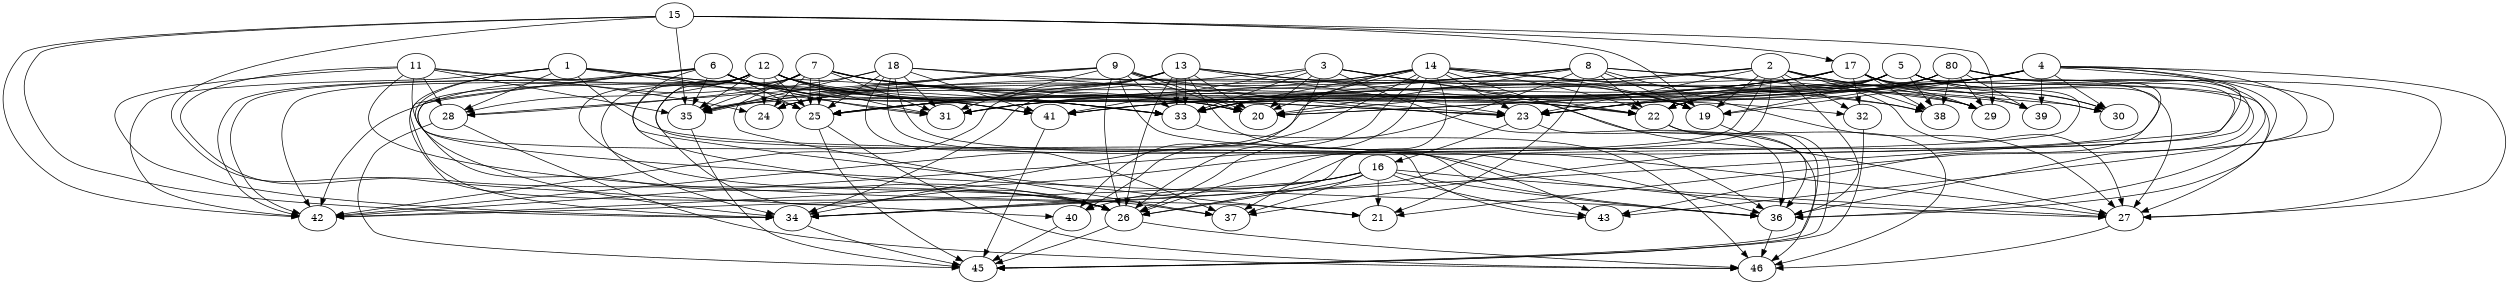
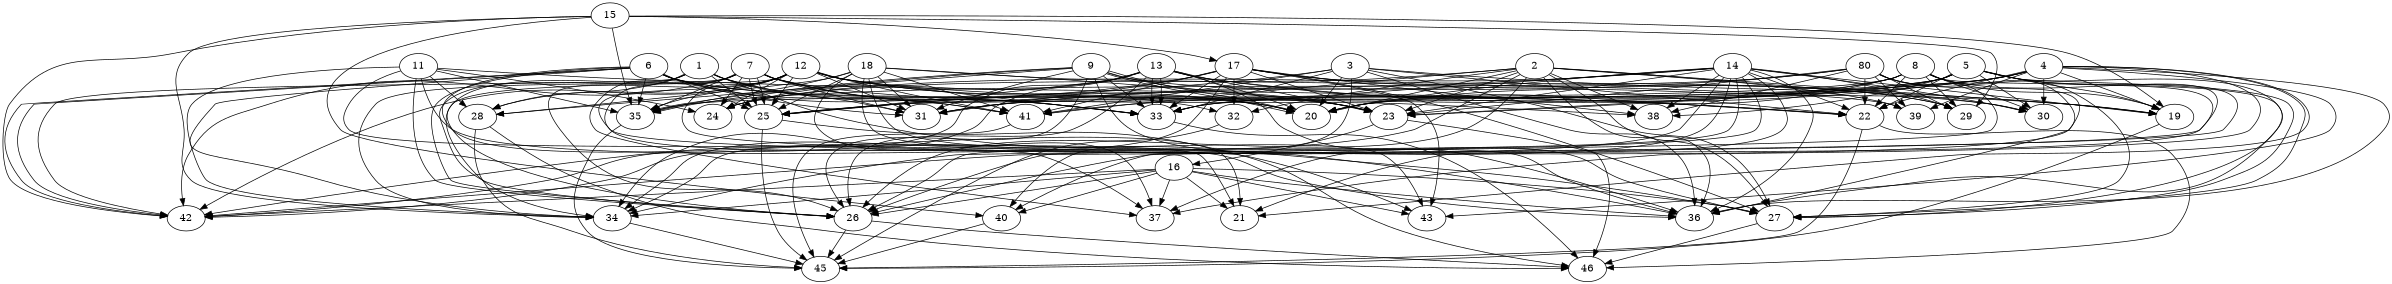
edge "14" -> "30": added
edge "36" -> "46": removed
